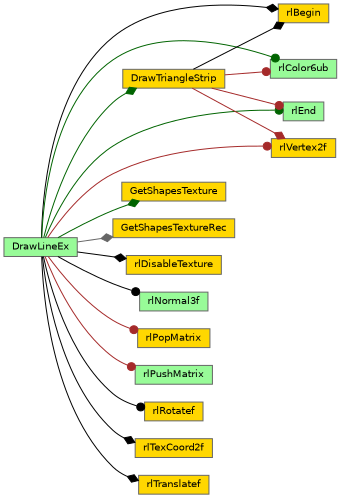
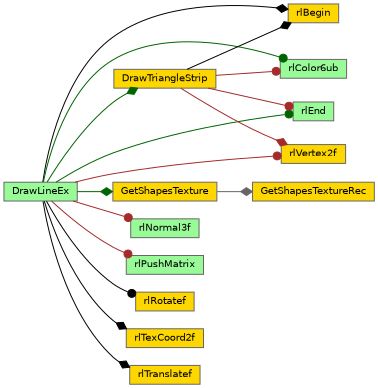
edge "DrawLineEx" -> "GetShapesTextureRec": now "GetShapesTexture" -> "GetShapesTextureRec"
node "rlDisableTexture": removed
edge "DrawLineEx" -> "rlNormal3f": color black -> brown
node "rlPopMatrix": removed
